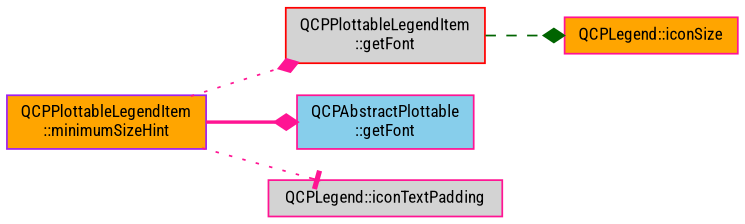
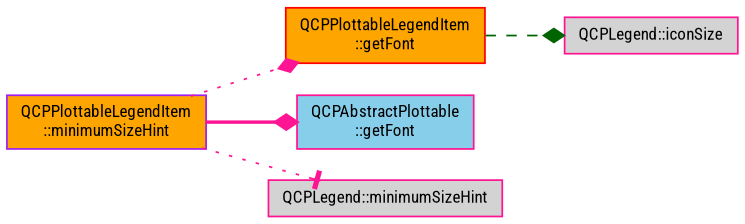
node "QCPPlottableLegendItem ::getFont": fillcolor lightgrey -> orange
node "QCPLegend::iconSize": fillcolor orange -> lightgrey
node "QCPLegend::iconTextPadding": label "QCPLegend::iconTextPadding" -> "QCPLegend::minimumSizeHint"
